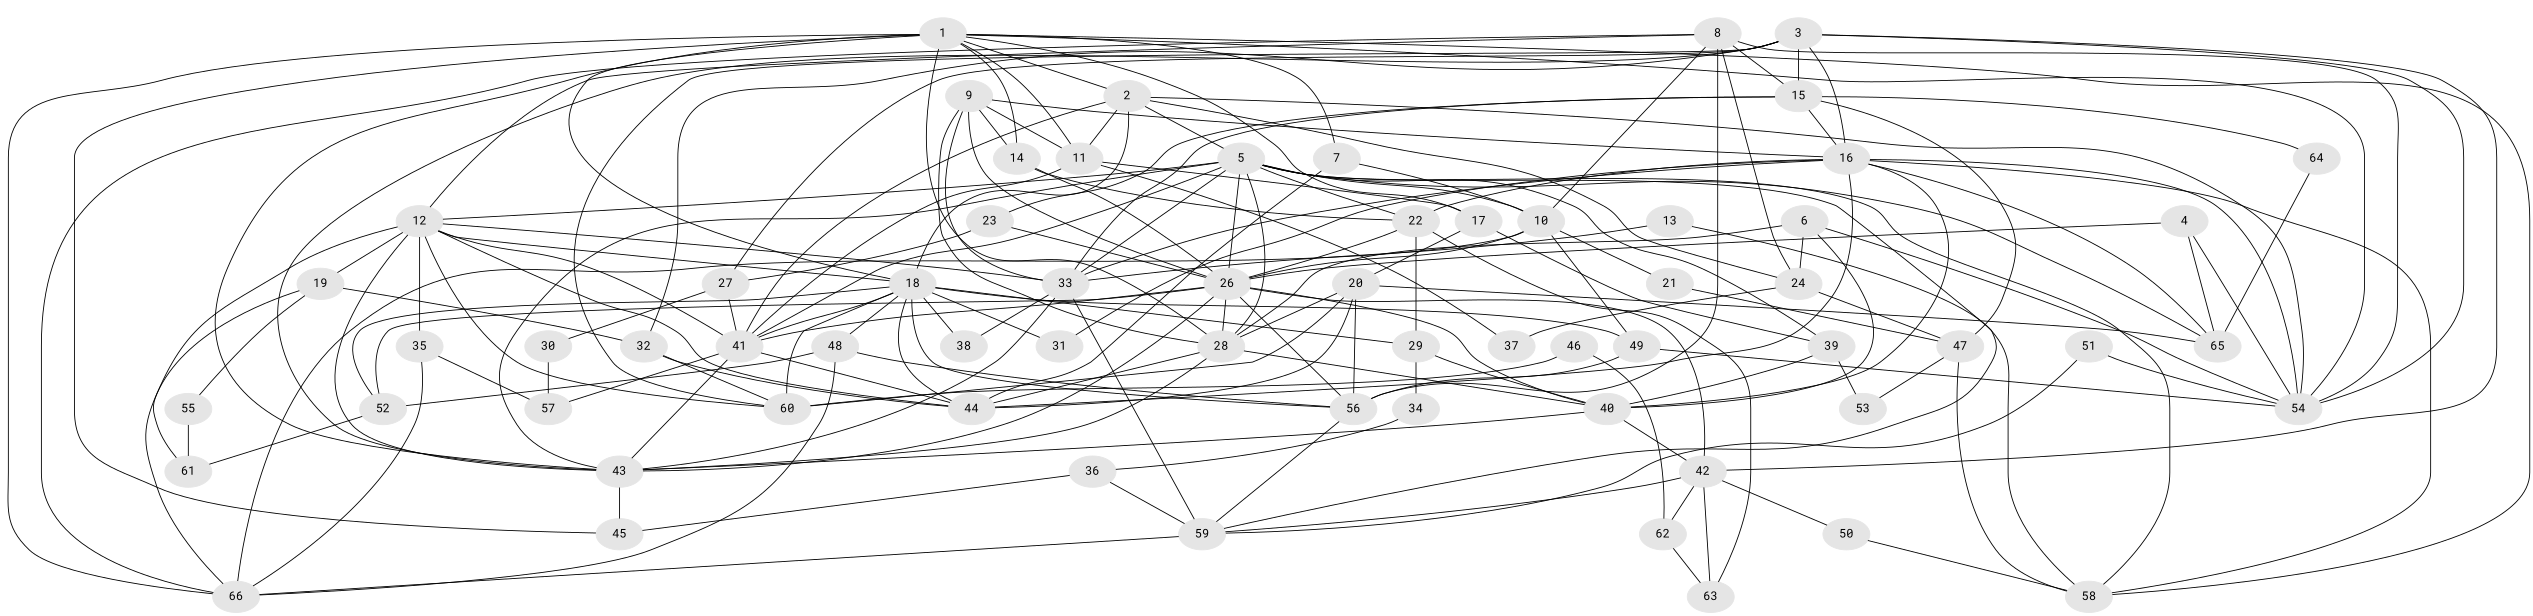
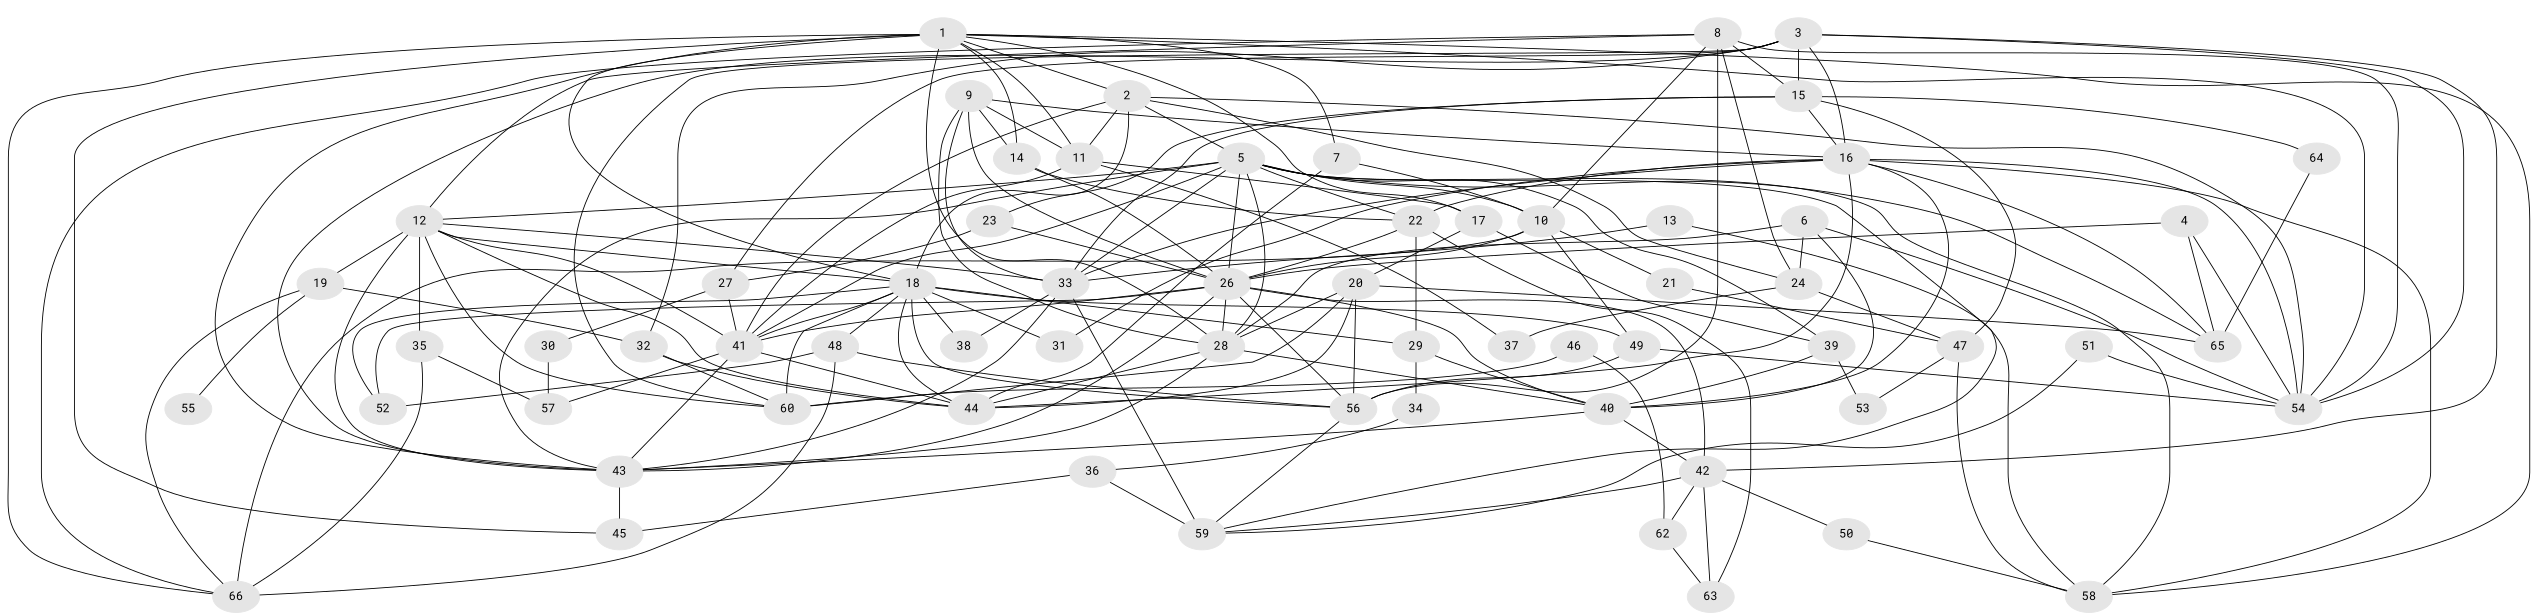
node "61": removed
edge "59" -- "66": removed
